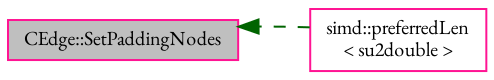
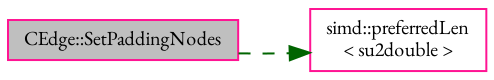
edge "simd::preferredLen < su2double >" -> "CEdge::SetPaddingNodes": reversed
